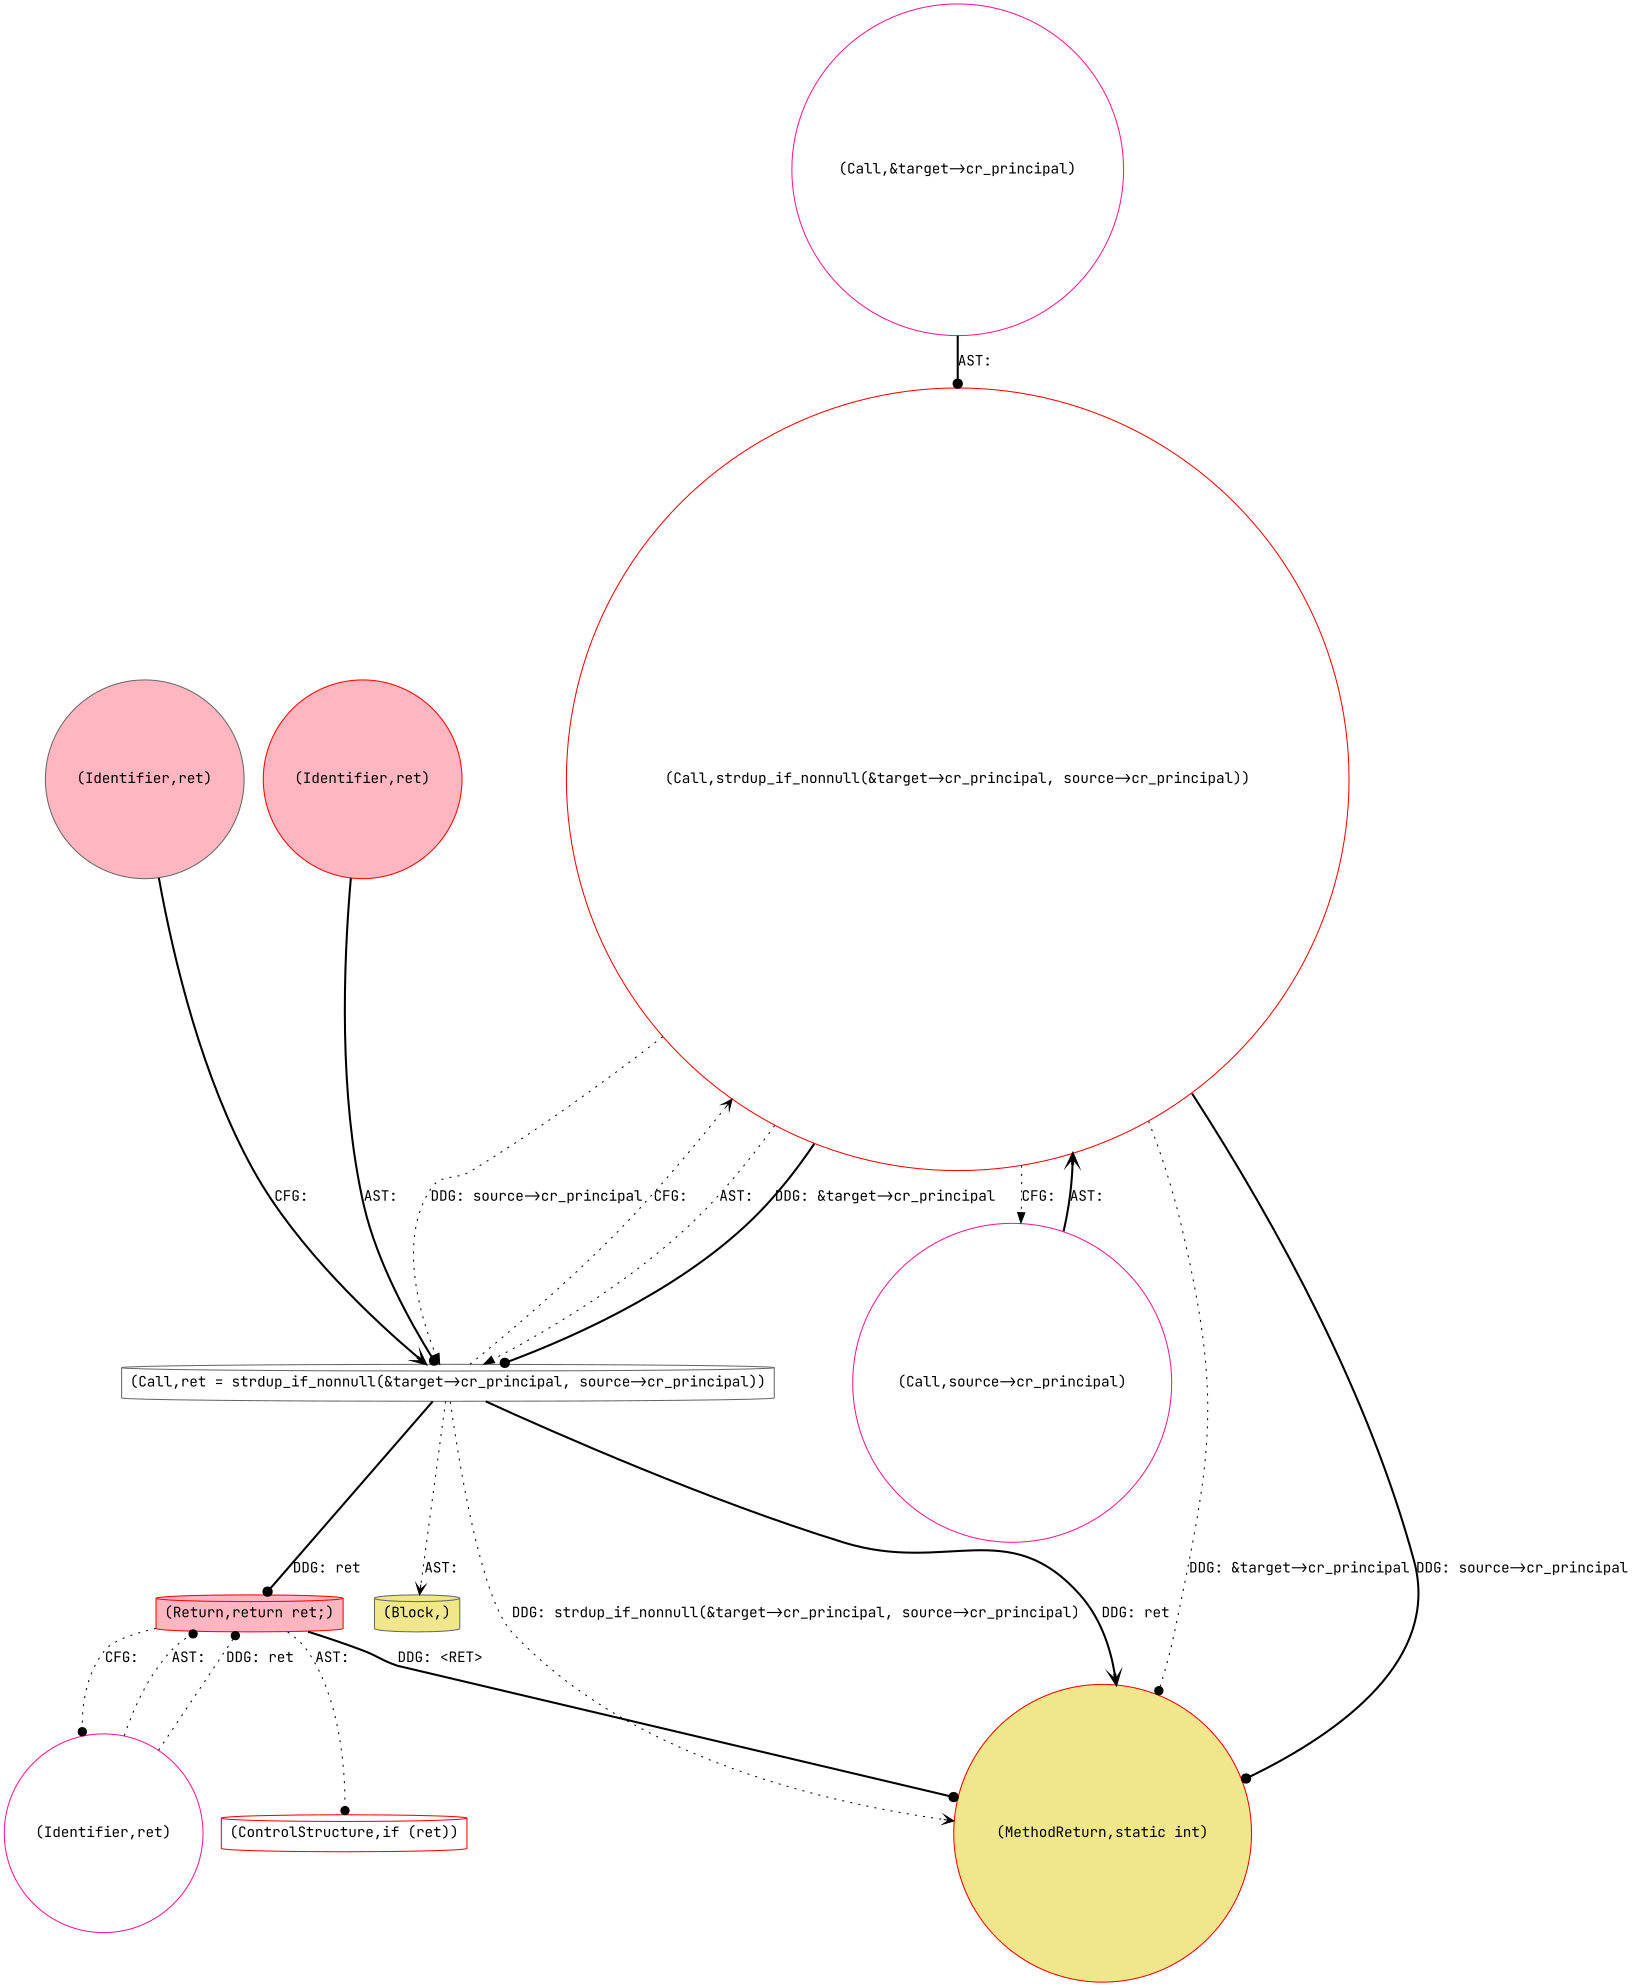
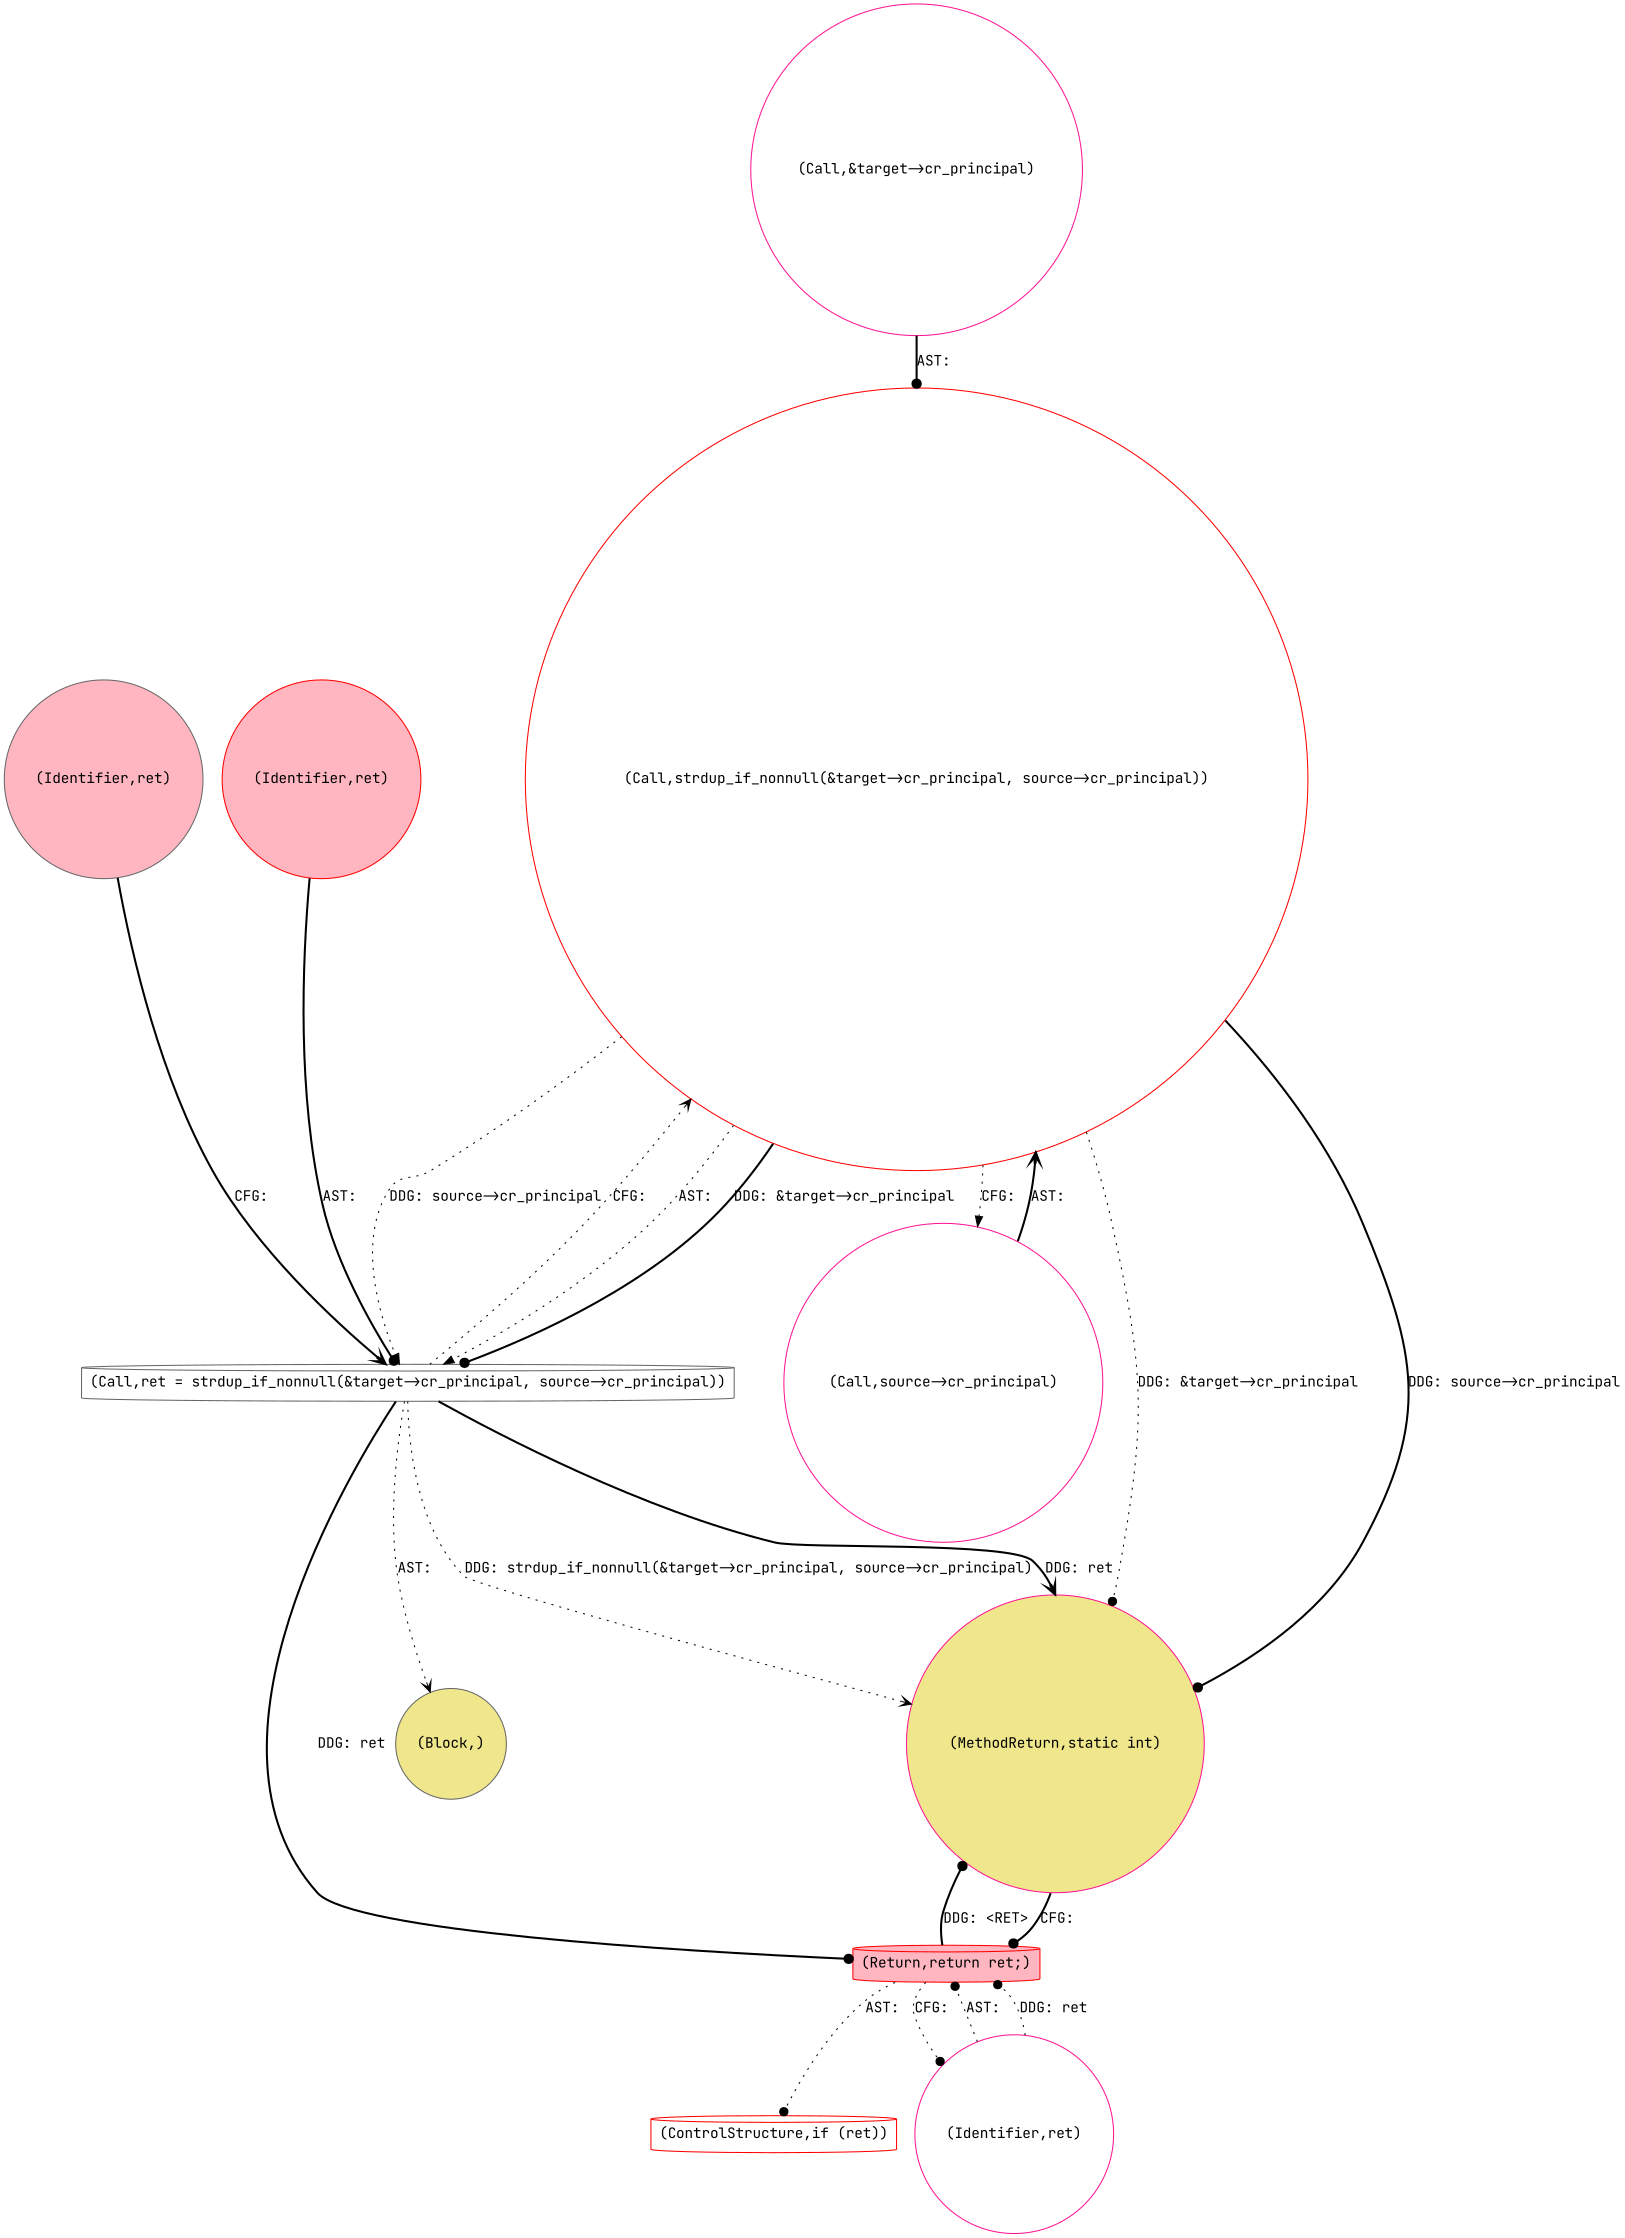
node "(Block,)": shape cylinder -> circle
node "(MethodReturn,static int)": color red -> deeppink
edge "(MethodReturn,static int)" -> "(Return,return ret;)": added, label "CFG:"
